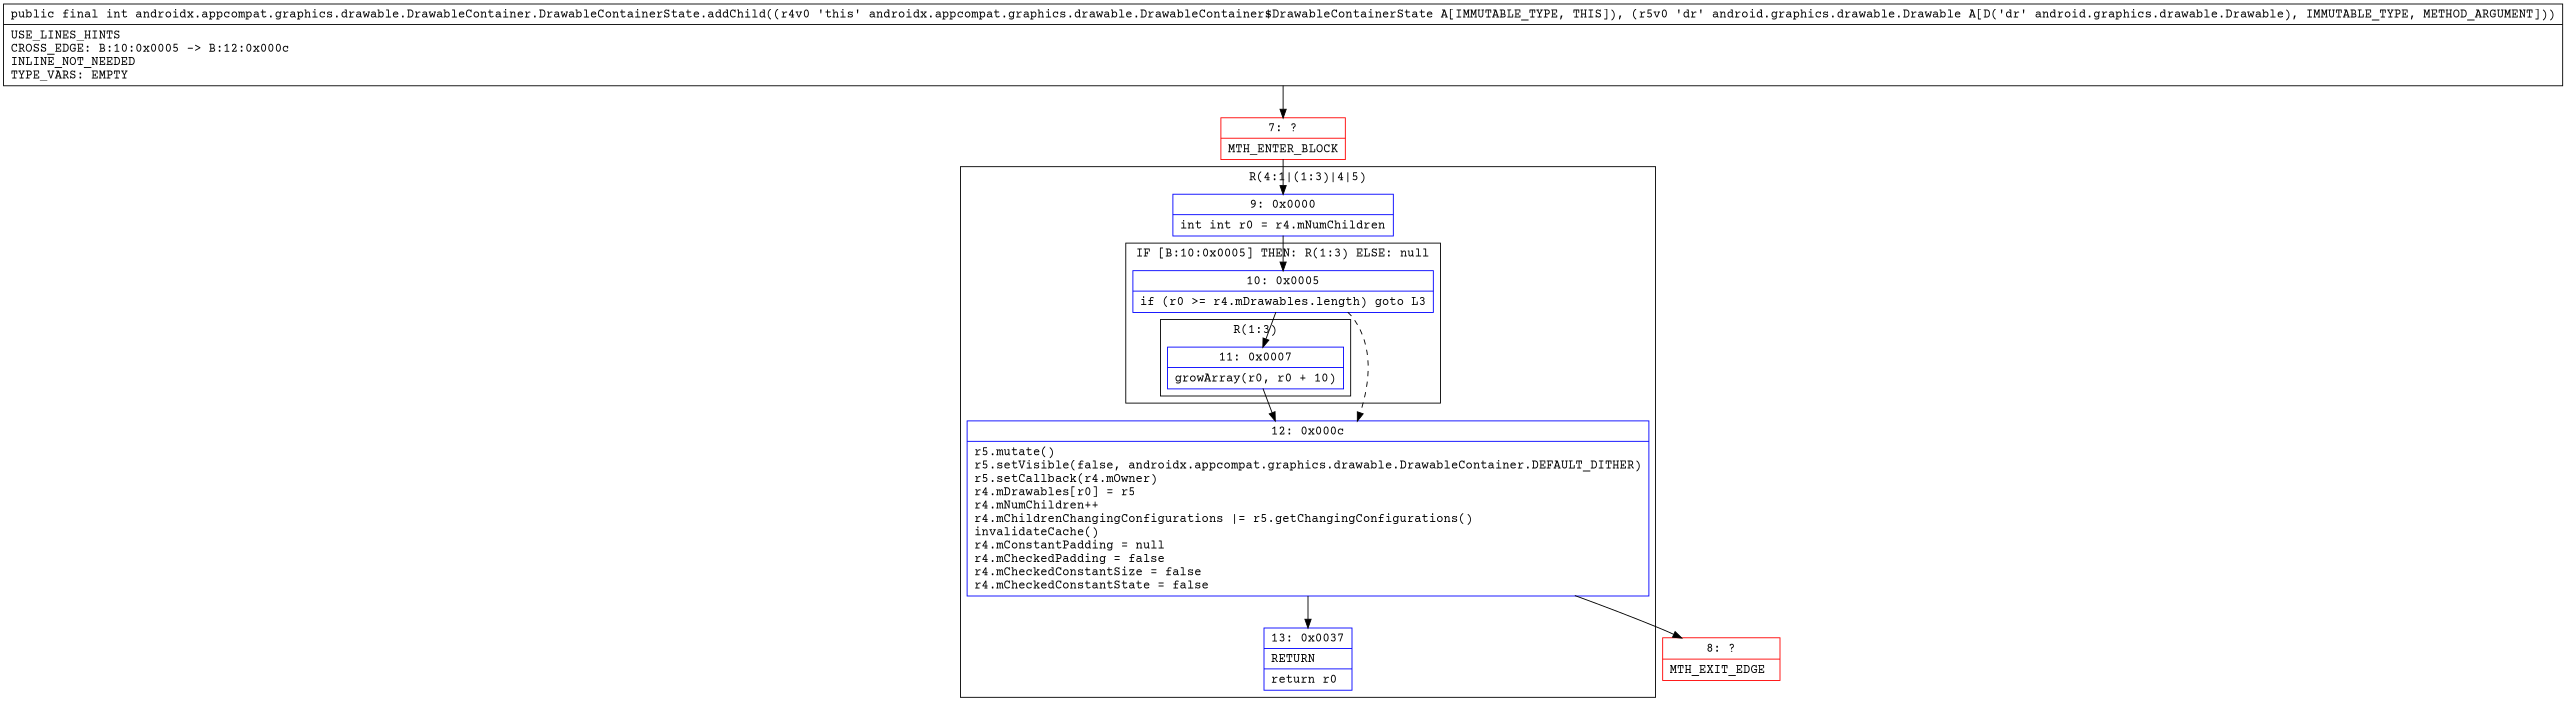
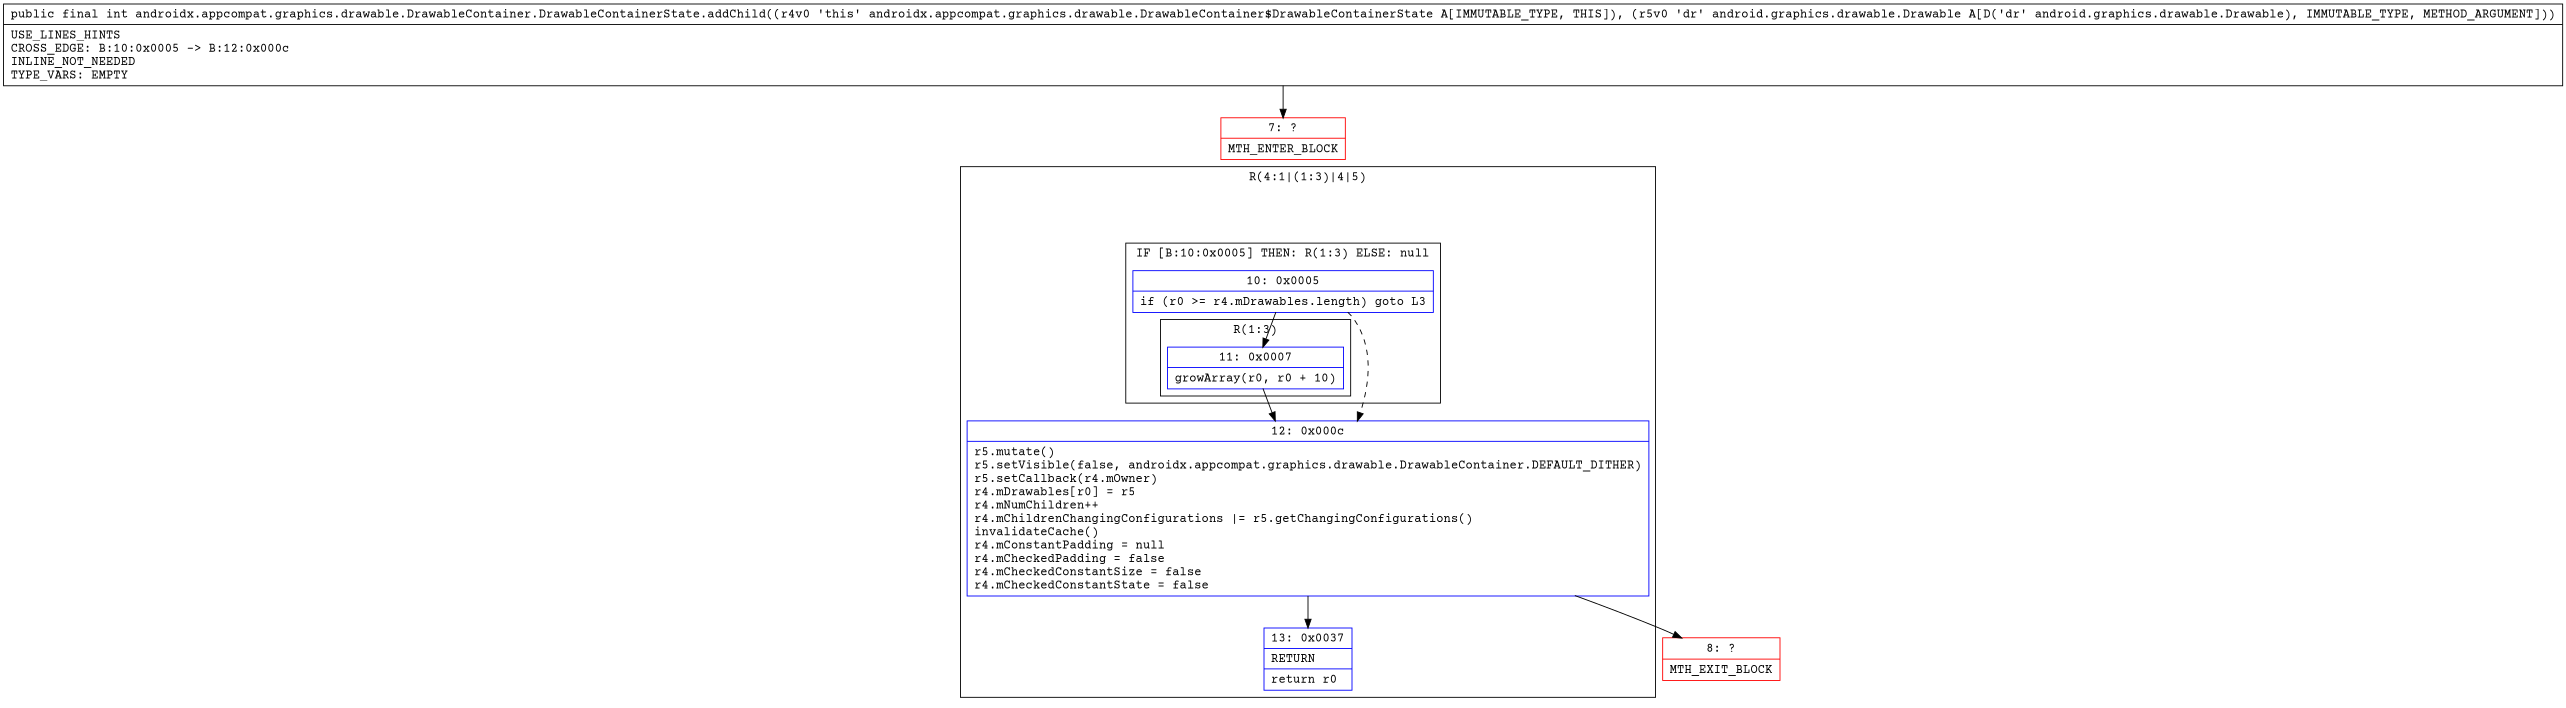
node "9: 0x0000": removed
node "8: ?": text "MTH_EXIT_EDGE" -> "MTH_EXIT_BLOCK"
